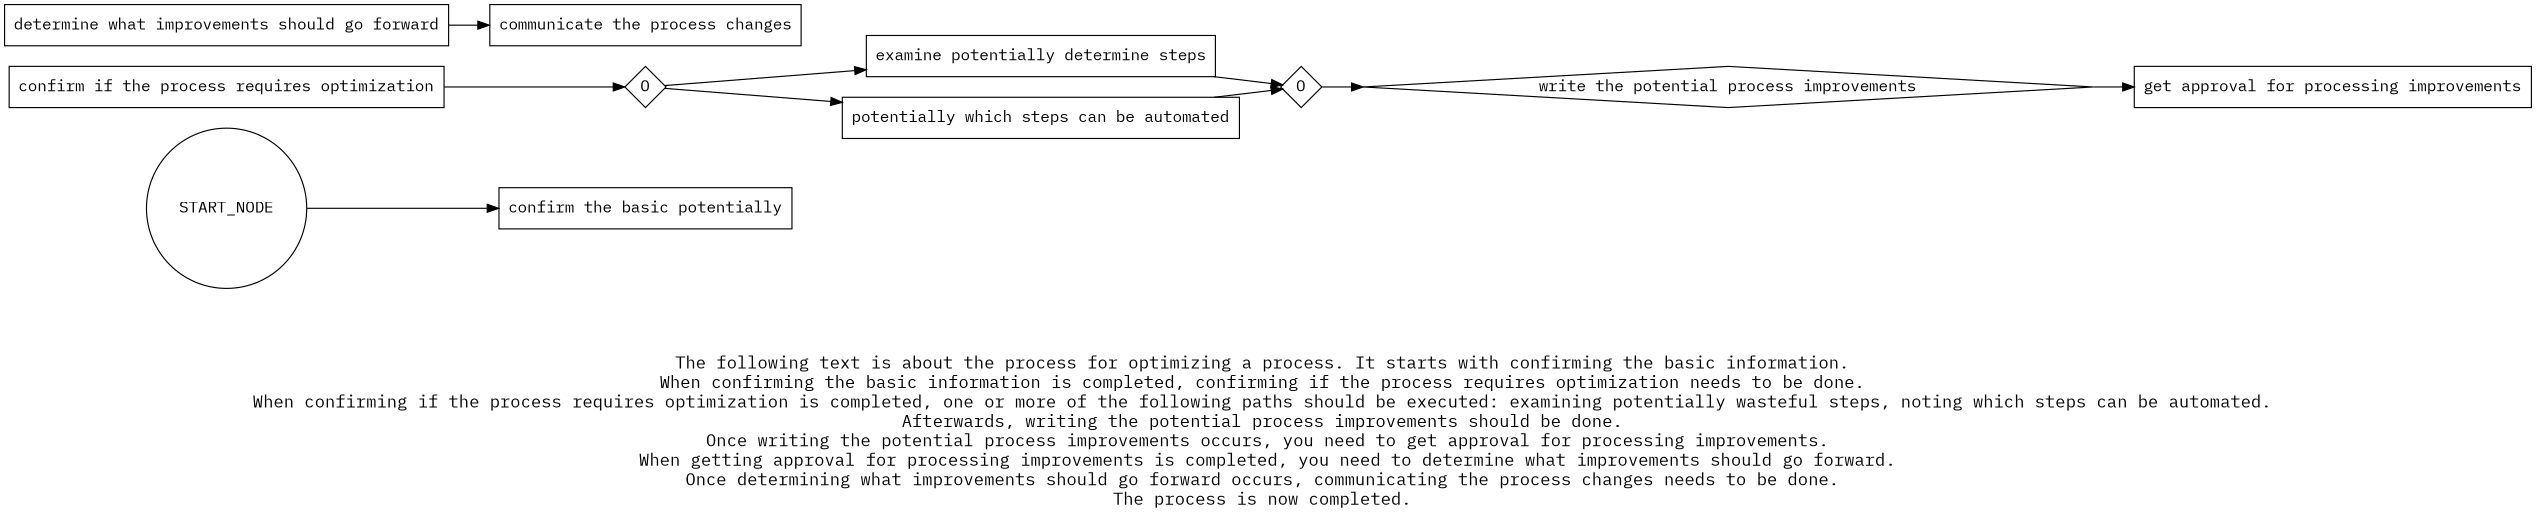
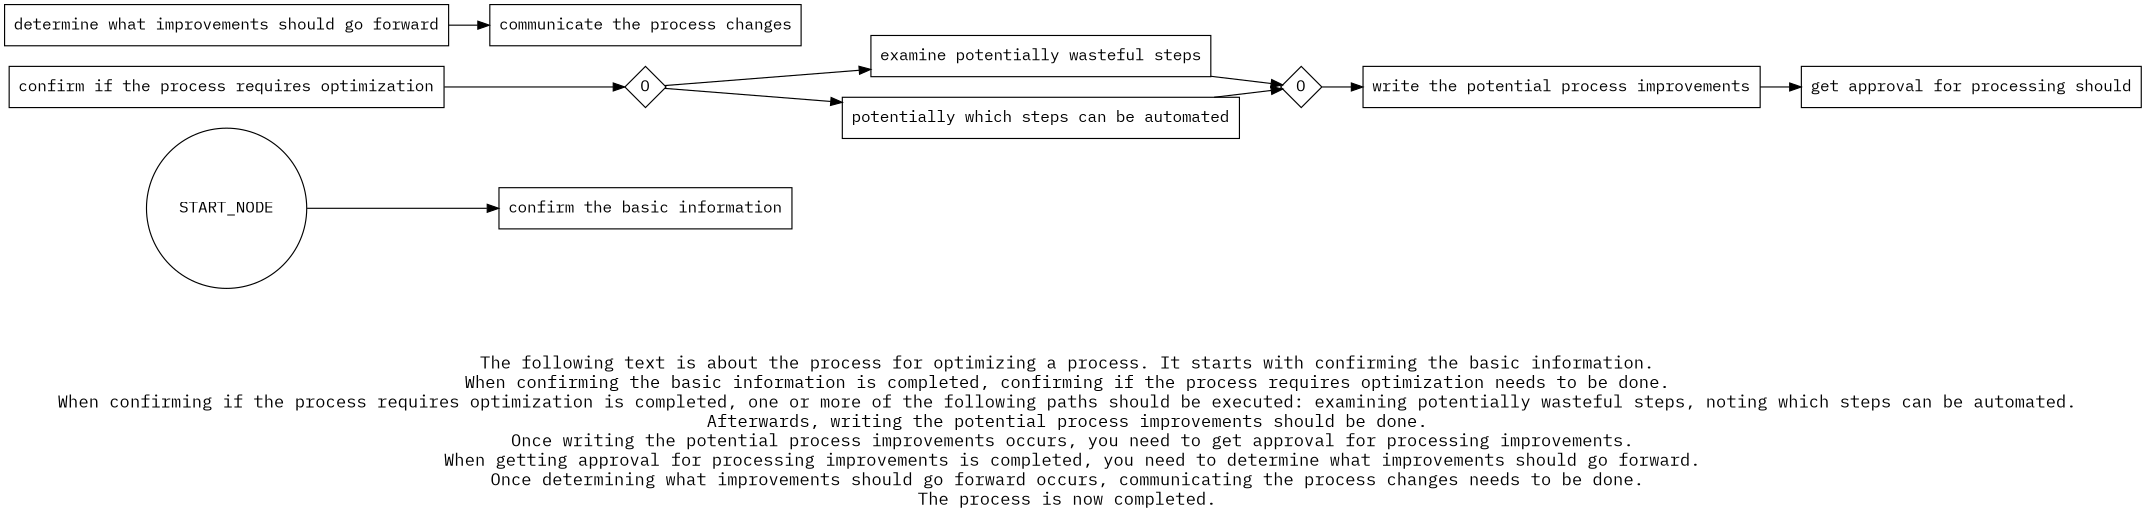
node "examine potentially determine steps": label "examine potentially determine steps" -> "examine potentially wasteful steps"
node "write the potential process improvements": shape diamond -> box
node "get approval for processing improvements": label "get approval for processing improvements" -> "get approval for processing should"
node "confirm the basic potentially": label "confirm the basic potentially" -> "confirm the basic information"
